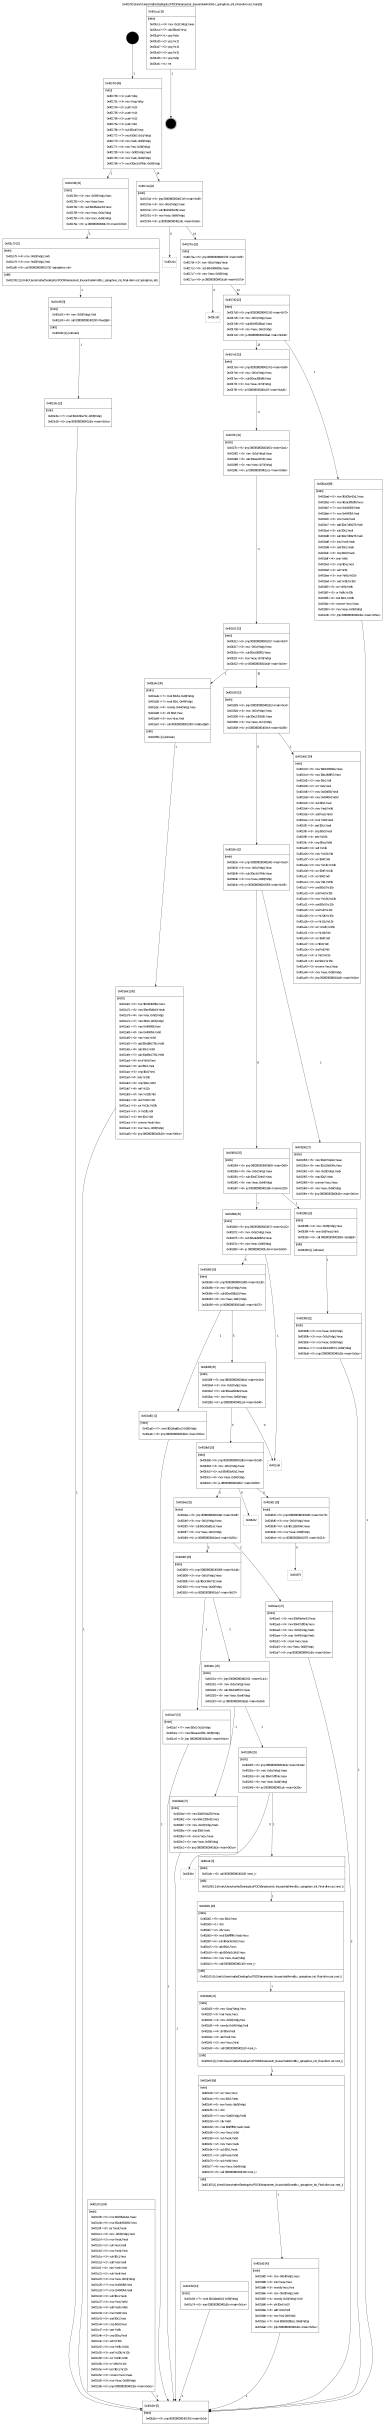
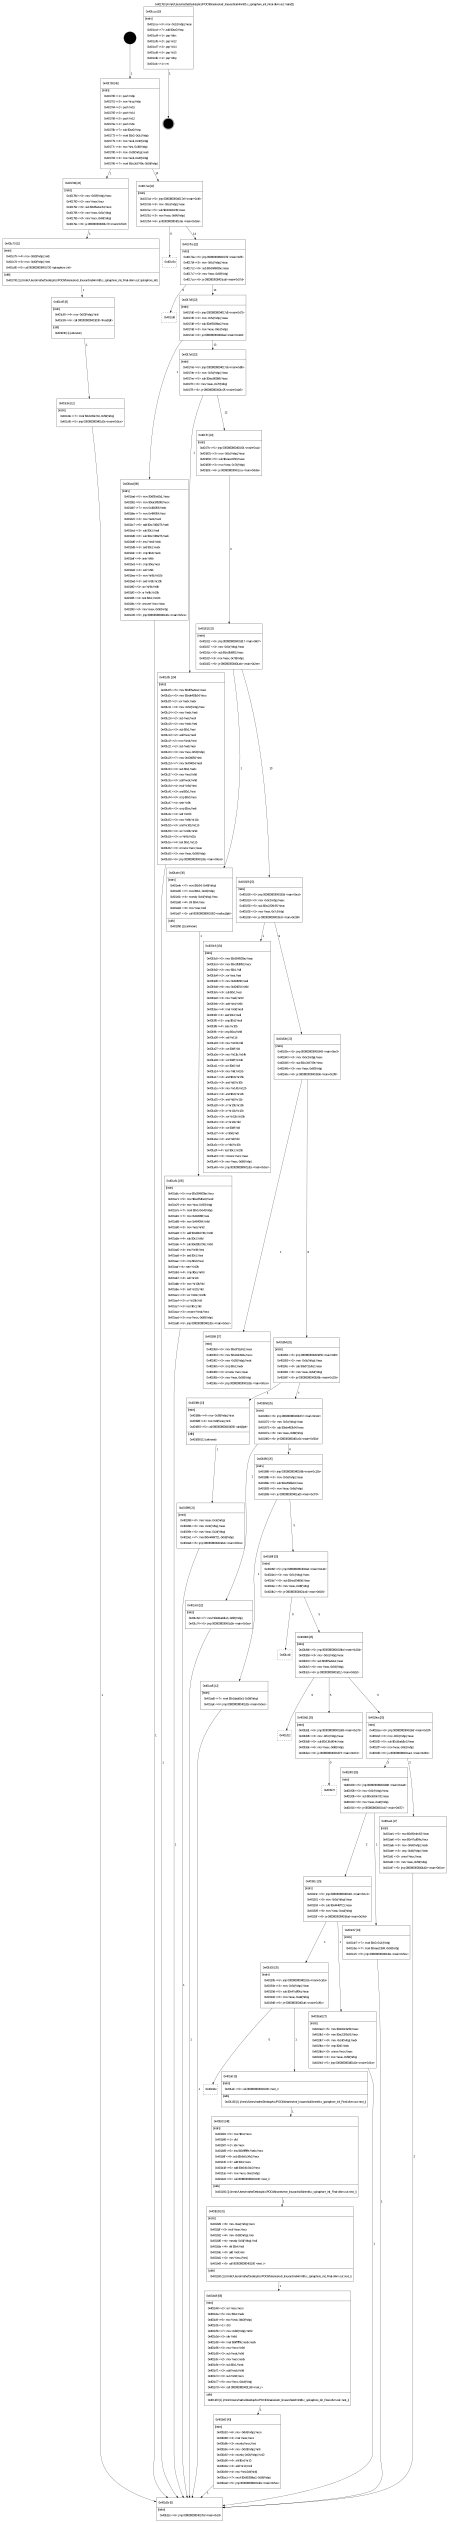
edge "0x4017e6 [22]" -> "0x401c05 [104]": added, label "1"
edge "0x40186d [25]" -> "0x401ca6": now "0x40186d [25]" -> "0x401c6d [12]"
